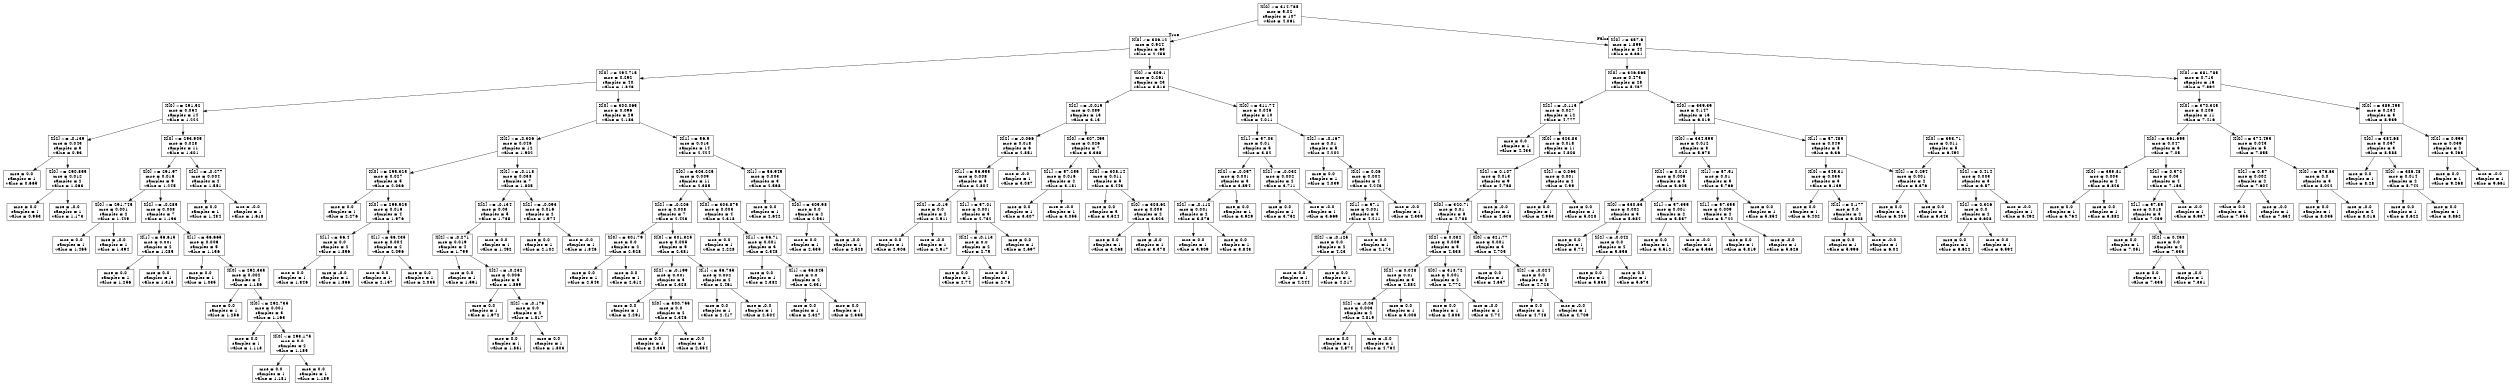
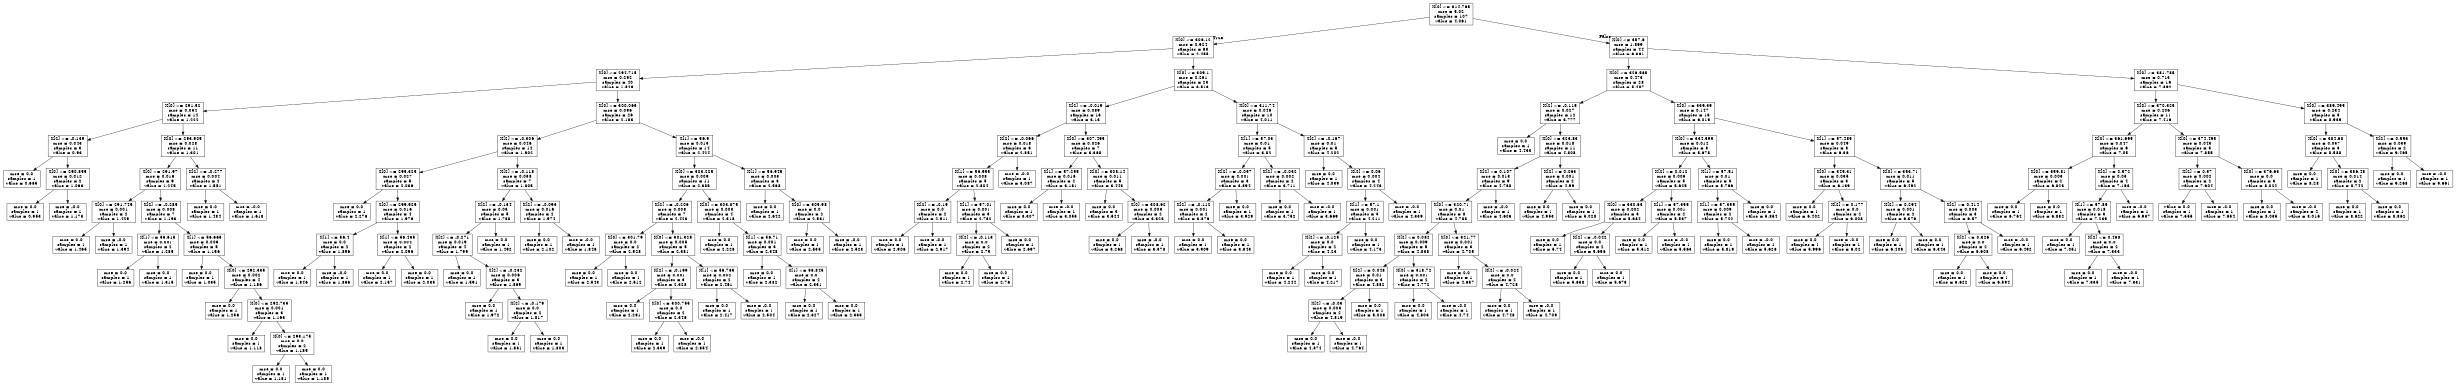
node "X[2] <= -0.115 mse = 0.027 samples = 12 value = 4.777": label "X[2] <= -0.115 mse = 0.027 samples = 12 value = 4.777" -> "X[2] <= -0.115 mse = 0.027 samples = 12 value = 3.777"
edge "X[1] <= 57.485 mse = 0.049 samples = 8 value = 6.36" -> "X[2] <= 0.294 mse = 0.001 samples = 2 value = 6.376": now "X[1] <= 57.485 mse = 0.049 samples = 8 value = 6.36" -> "X[0] <= 353.71 mse = 0.011 samples = 5 value = 6.492"
